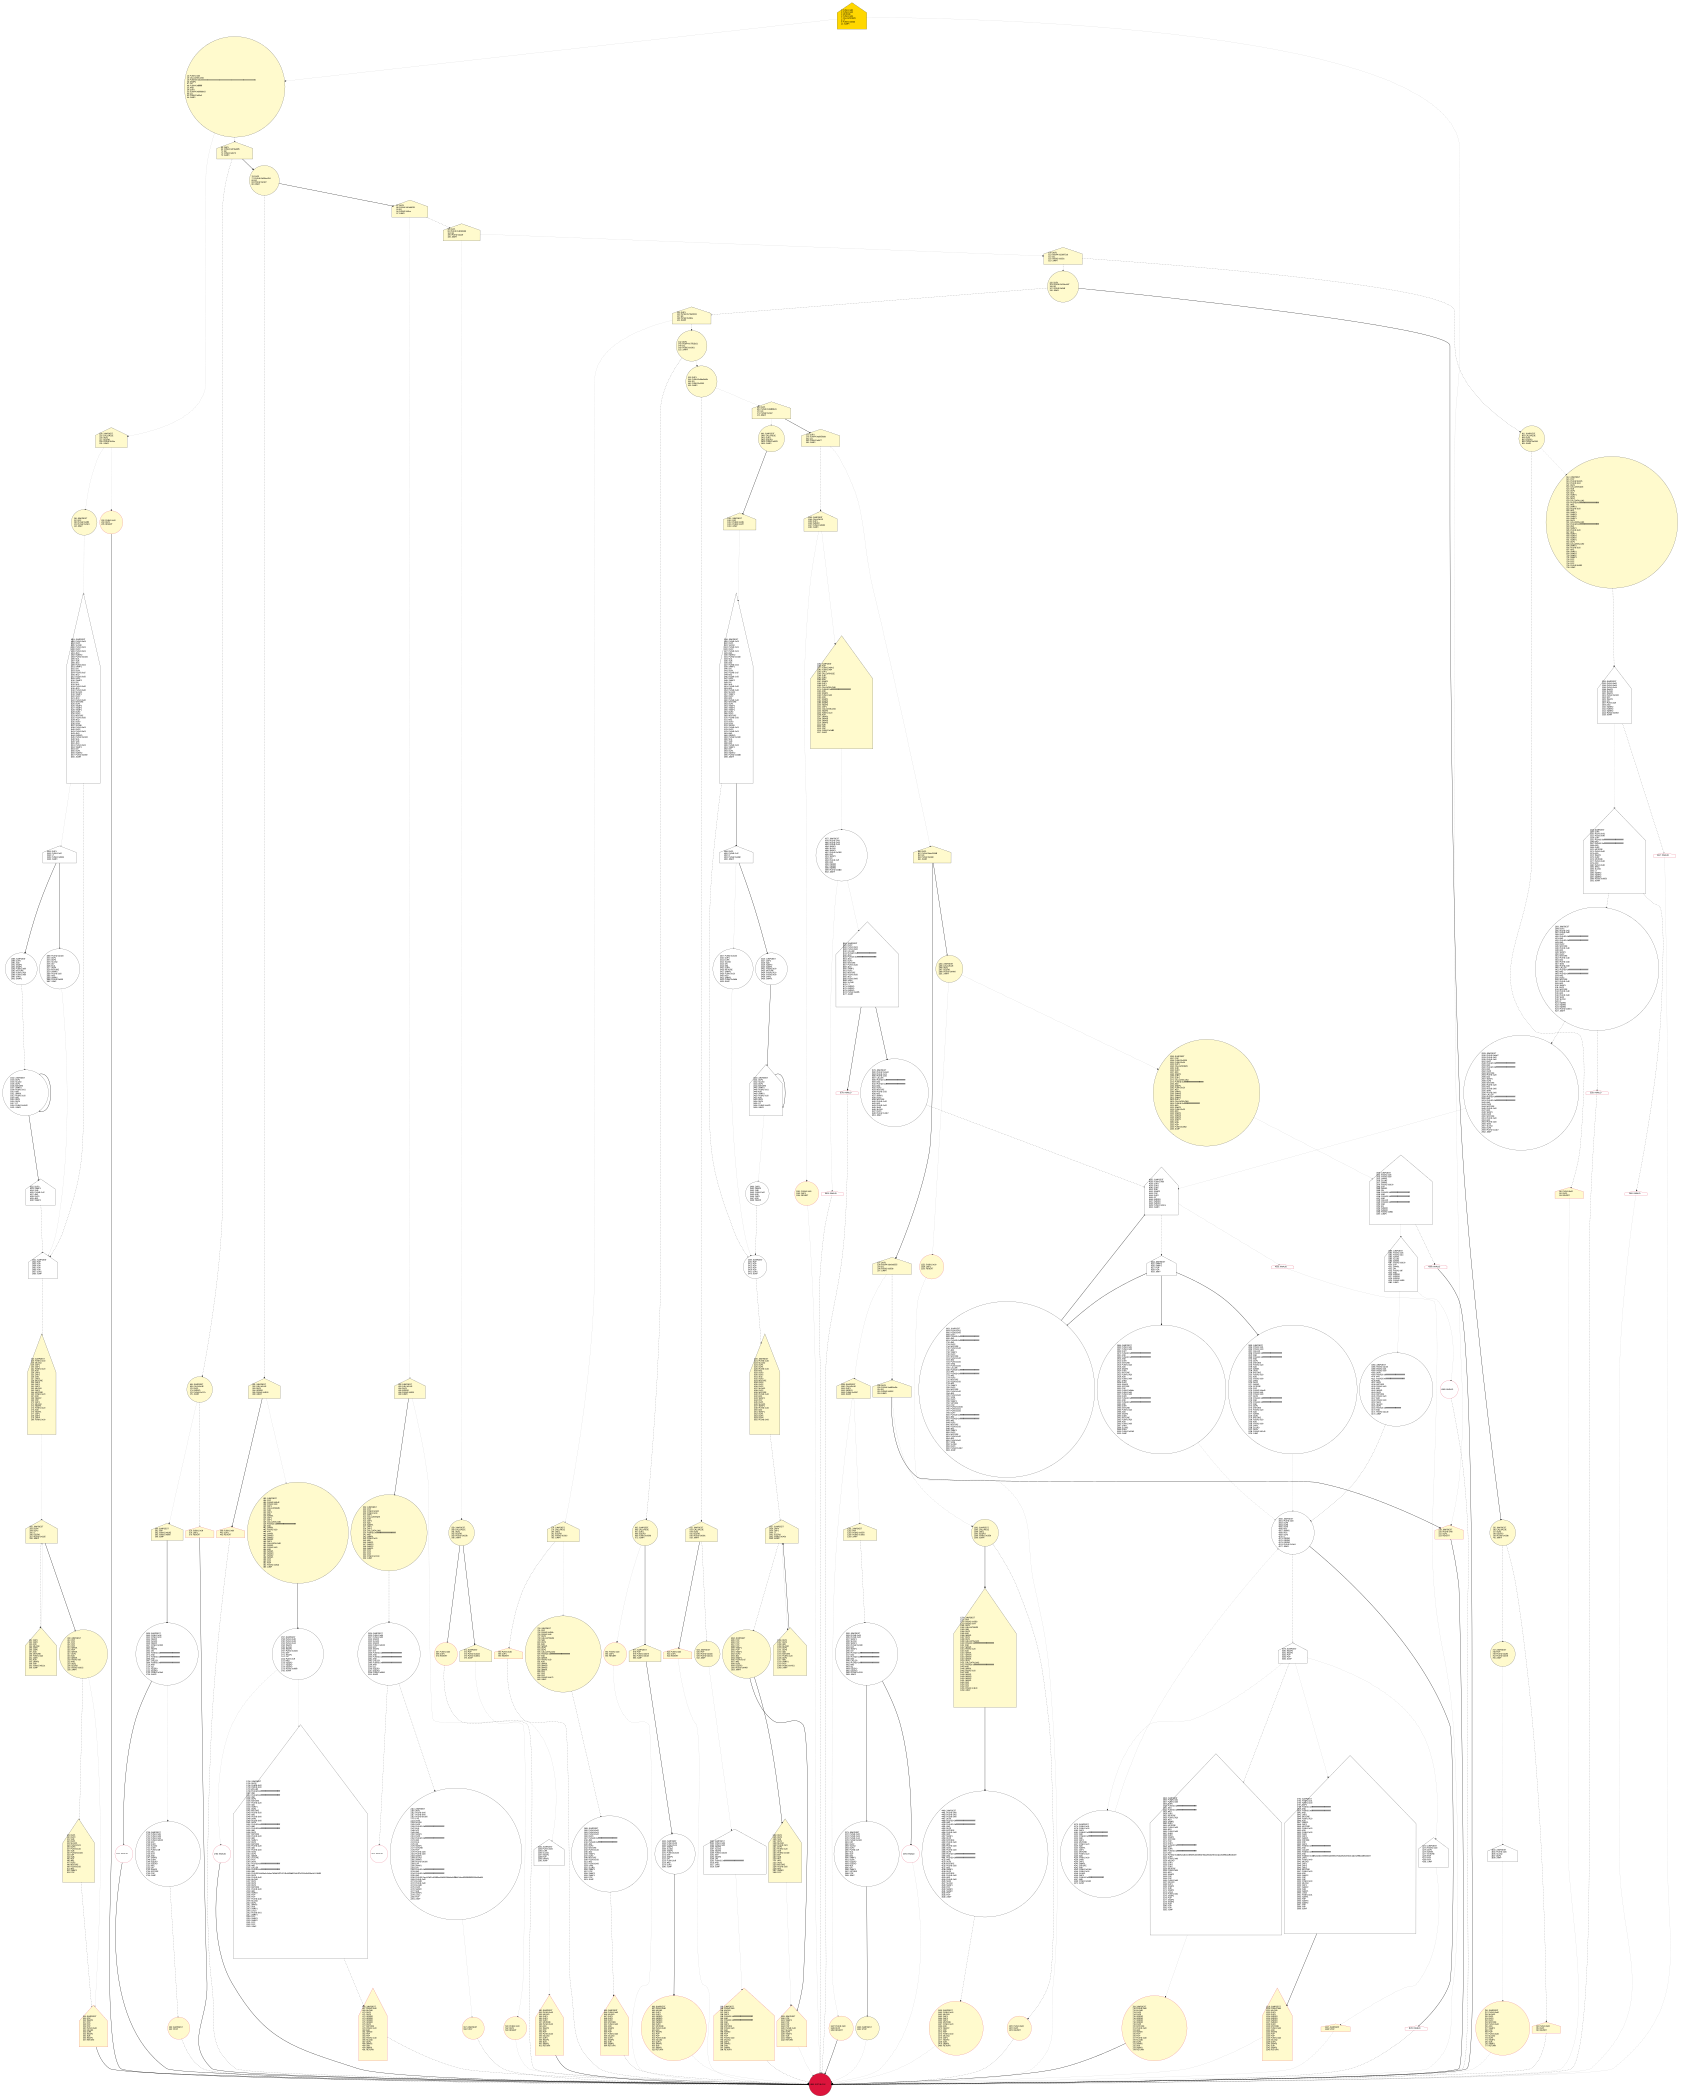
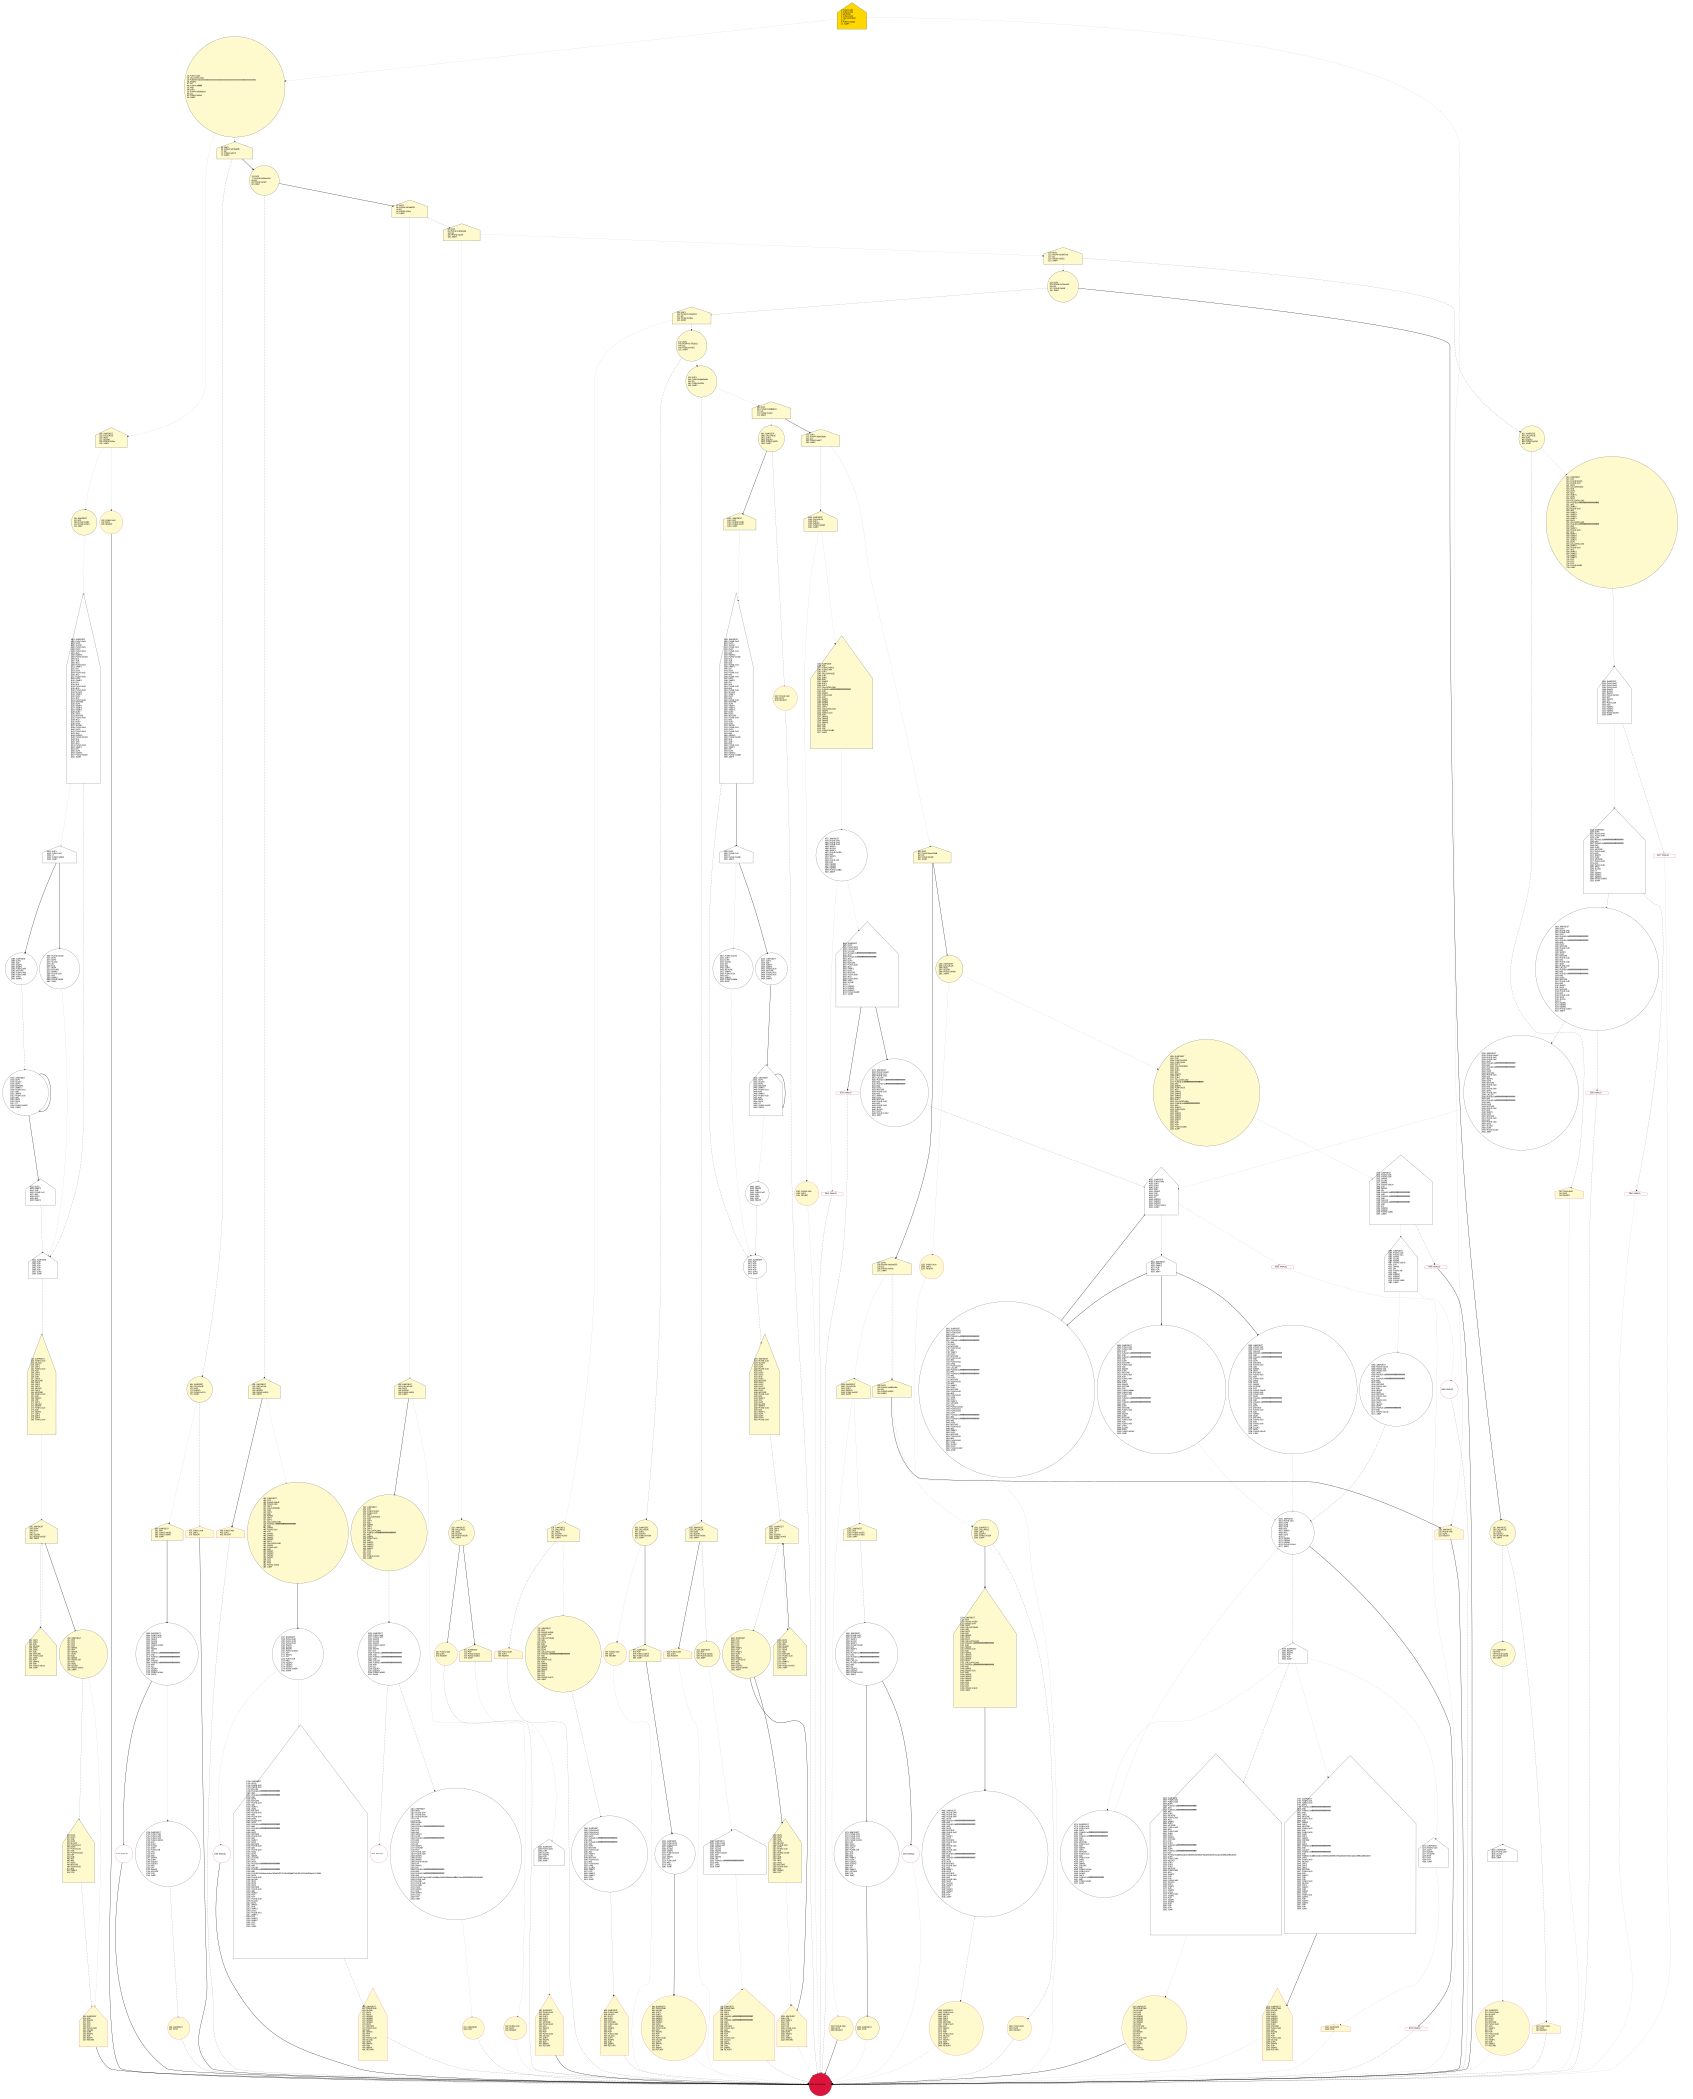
node "1007: PUSH1 0x00 1009: DUP1 1010: REVERT": added
